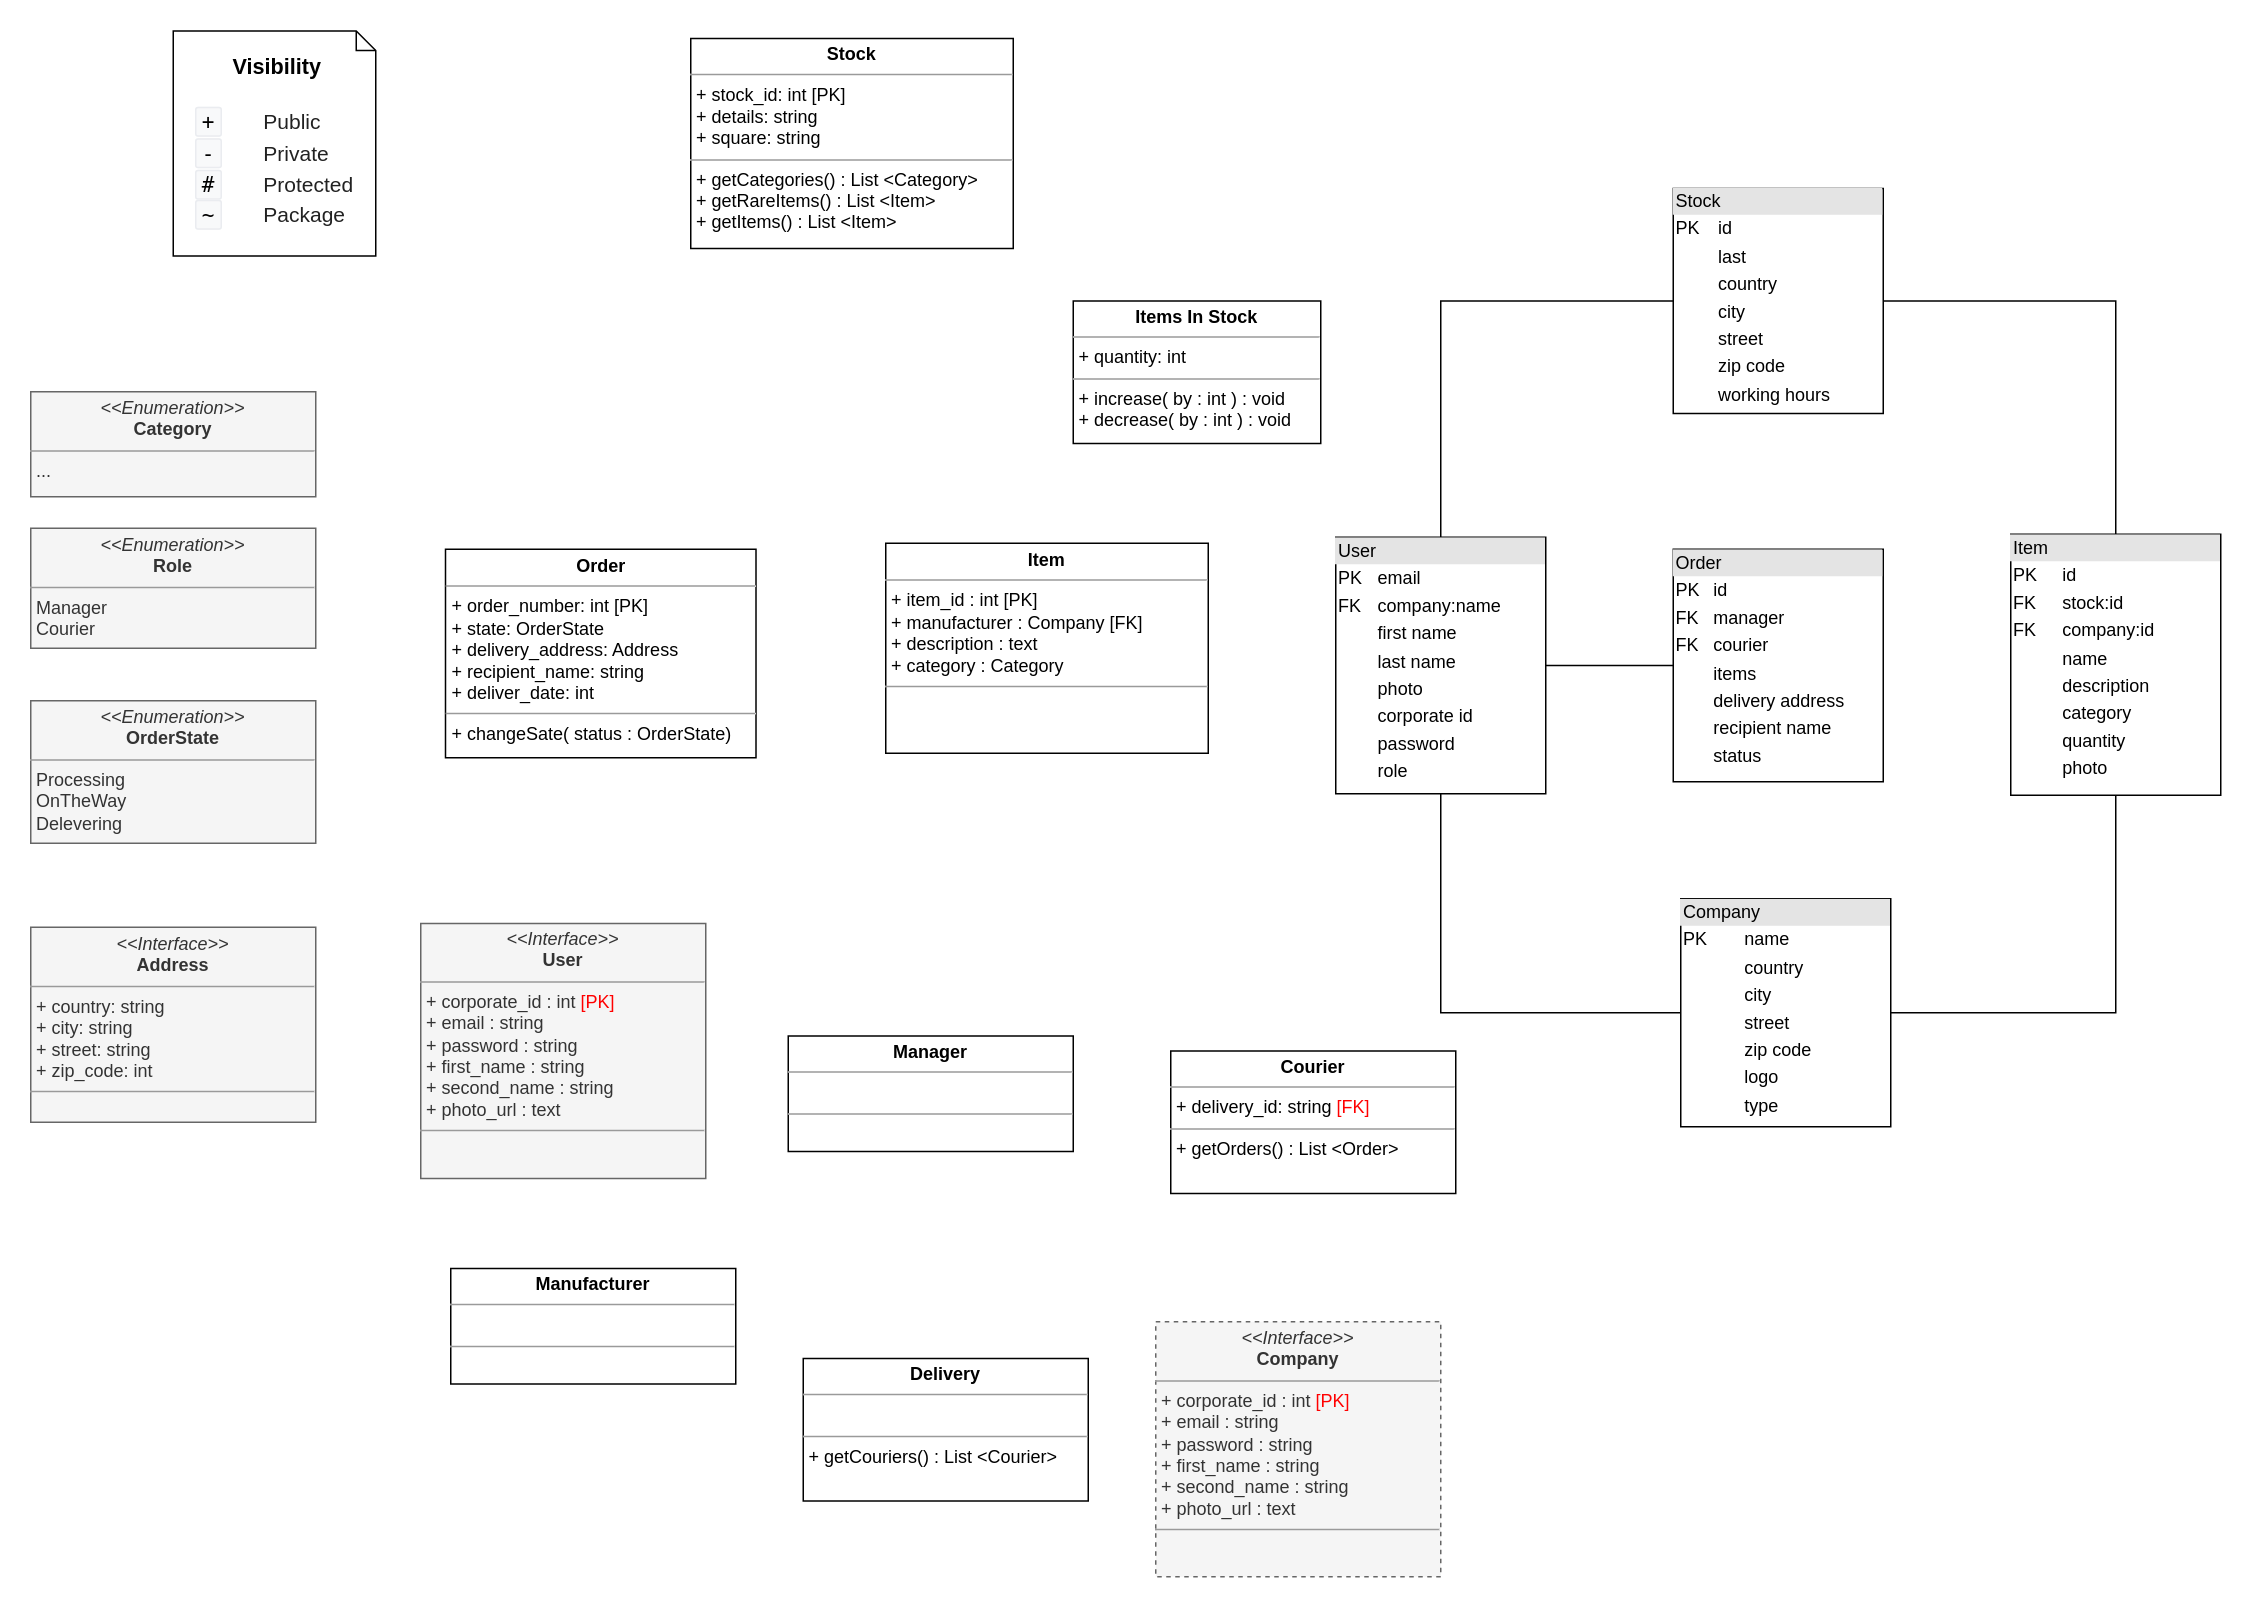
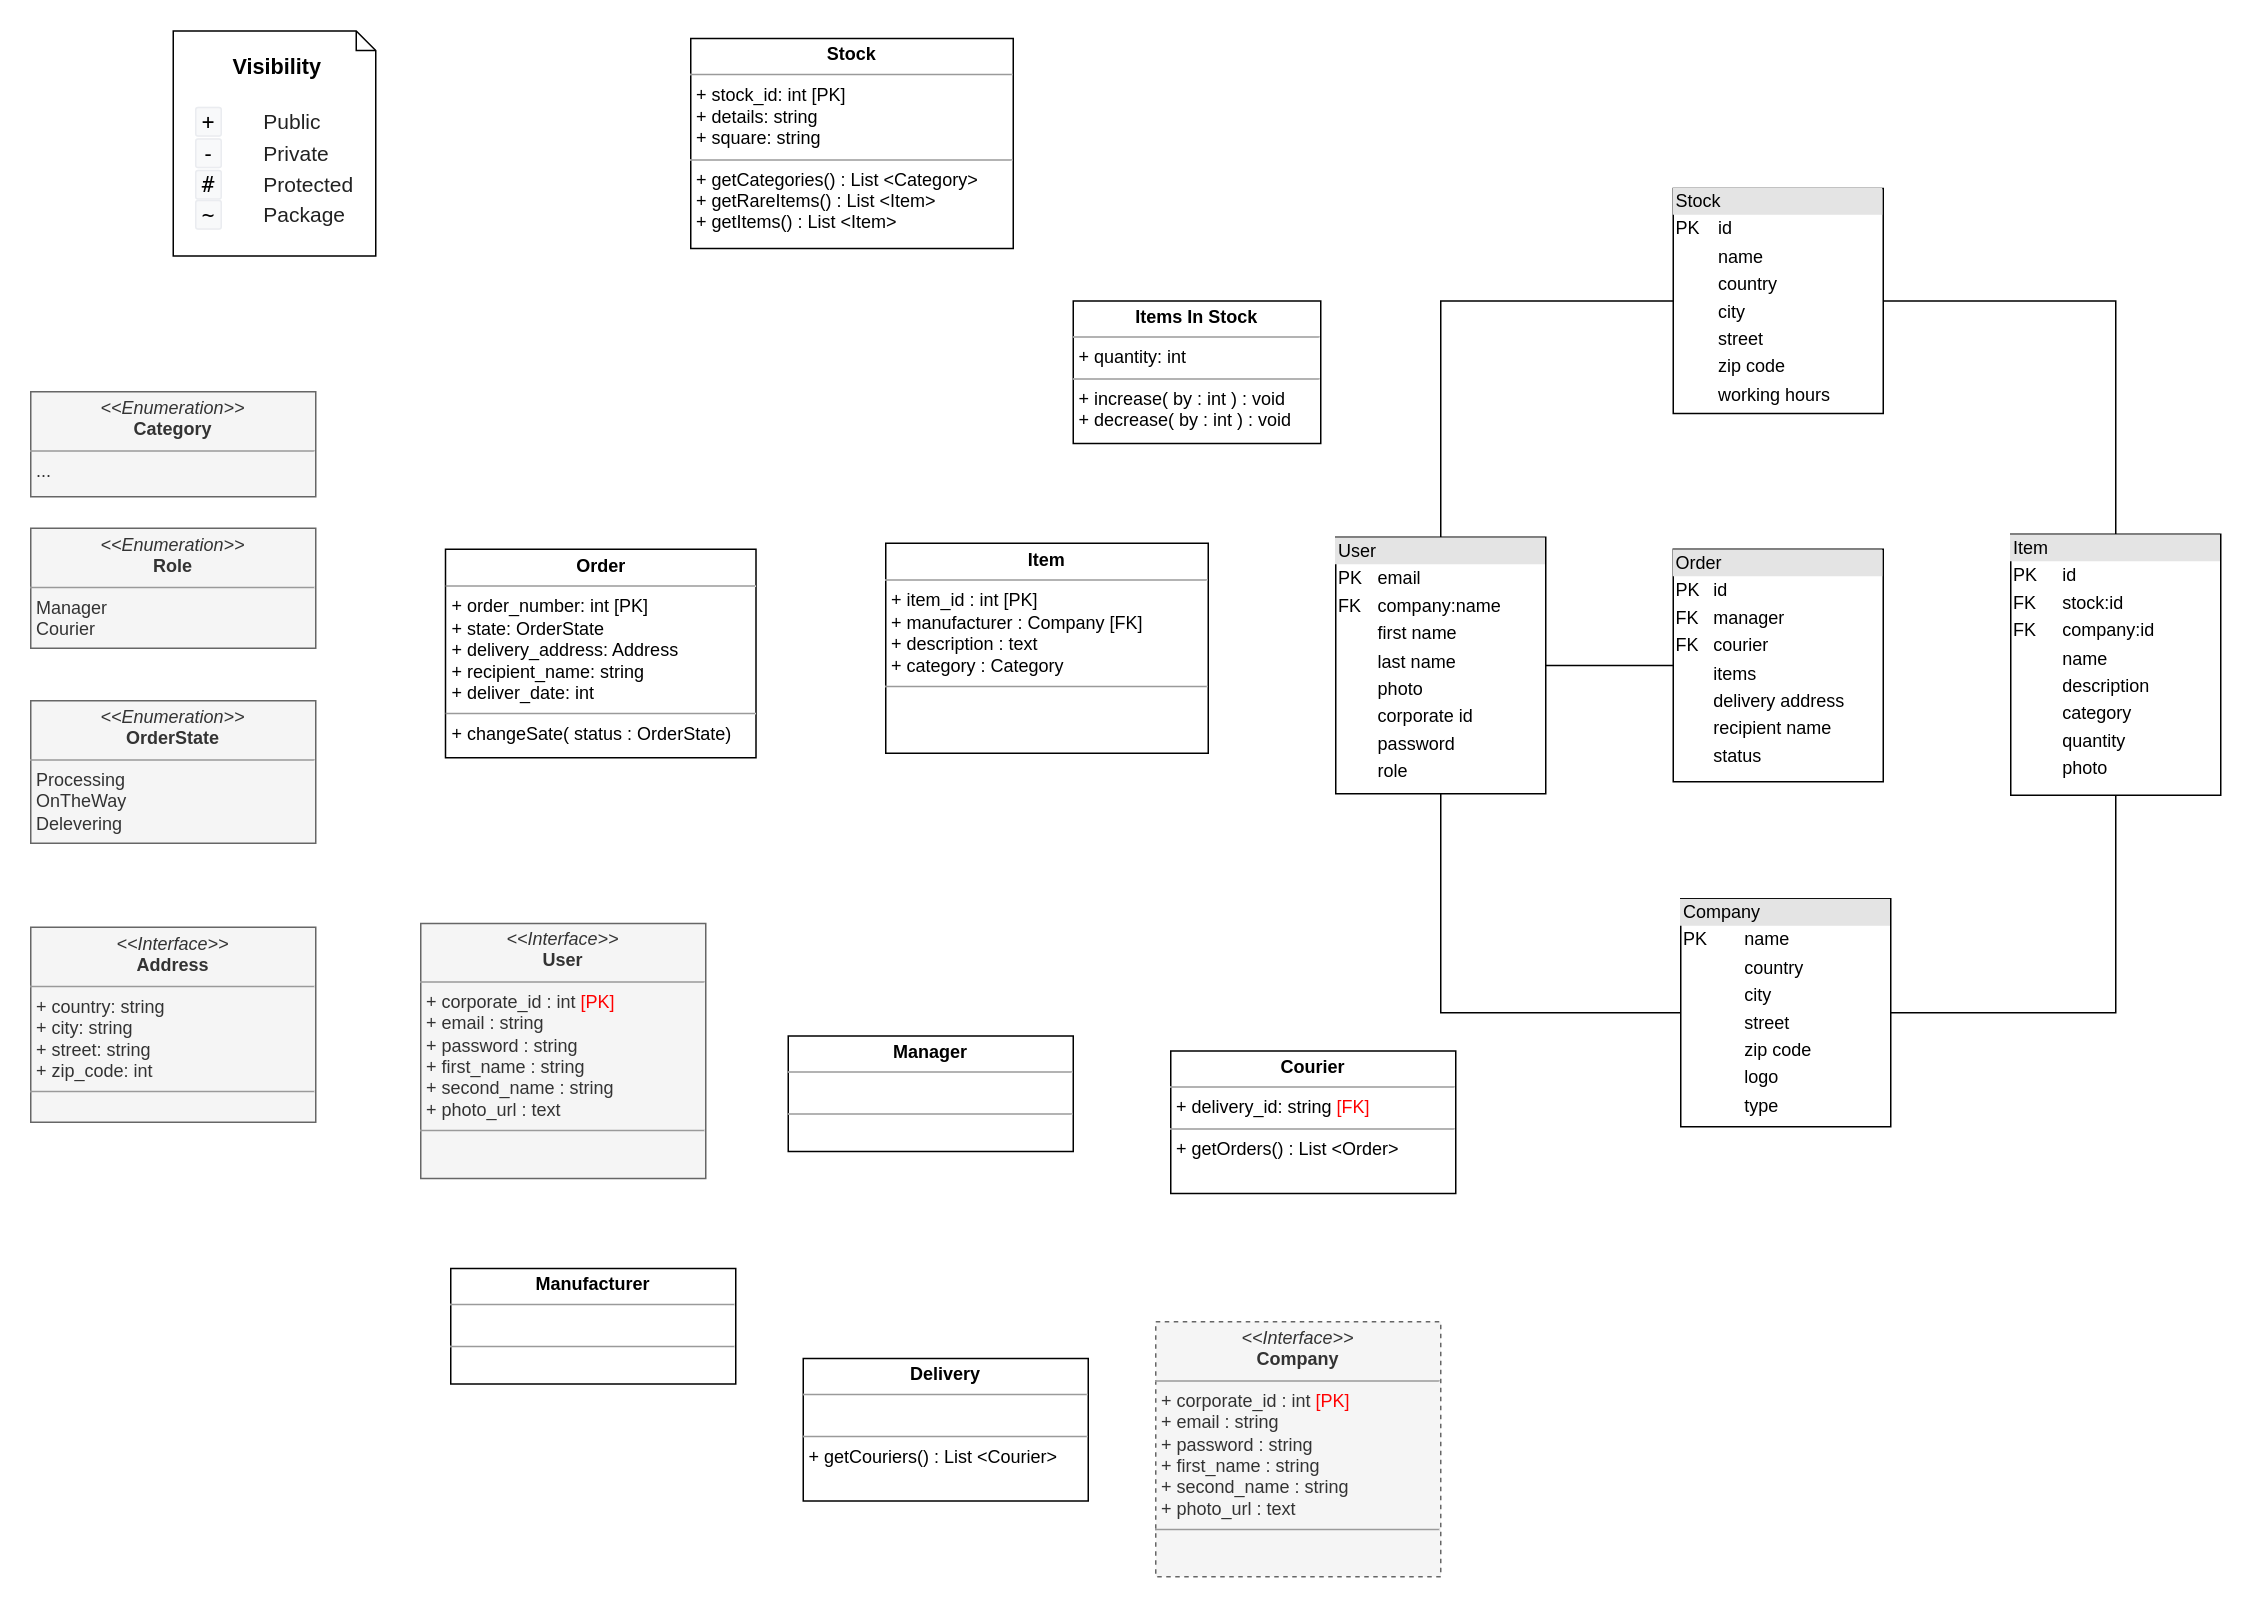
node "Stock PK id last country city street zip code working hours": label "Stock PK id last country city street zip code working hours" -> "Stock PK id name country city street zip code working hours"
